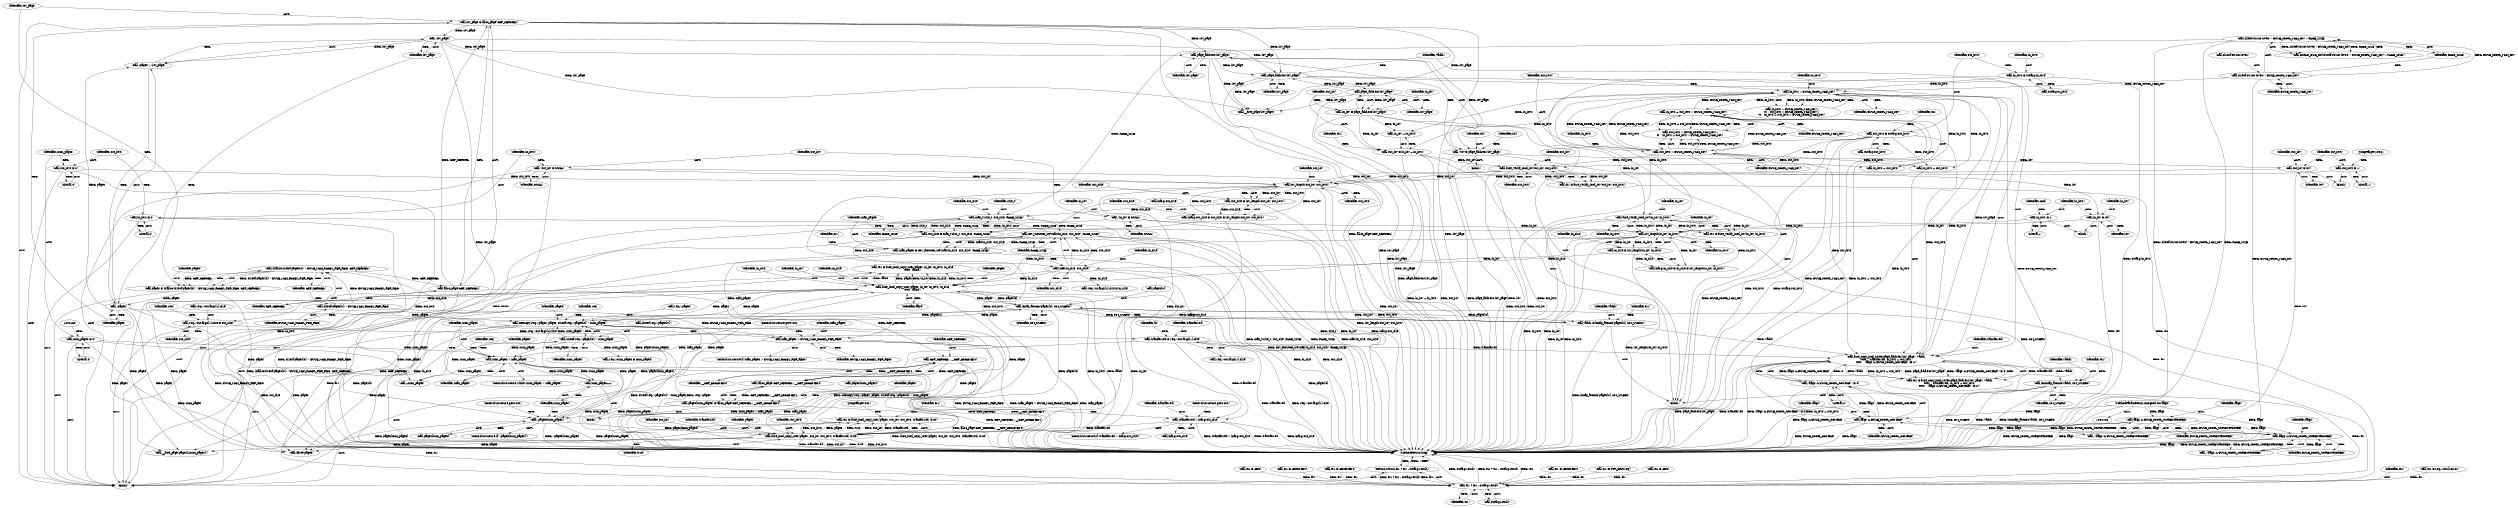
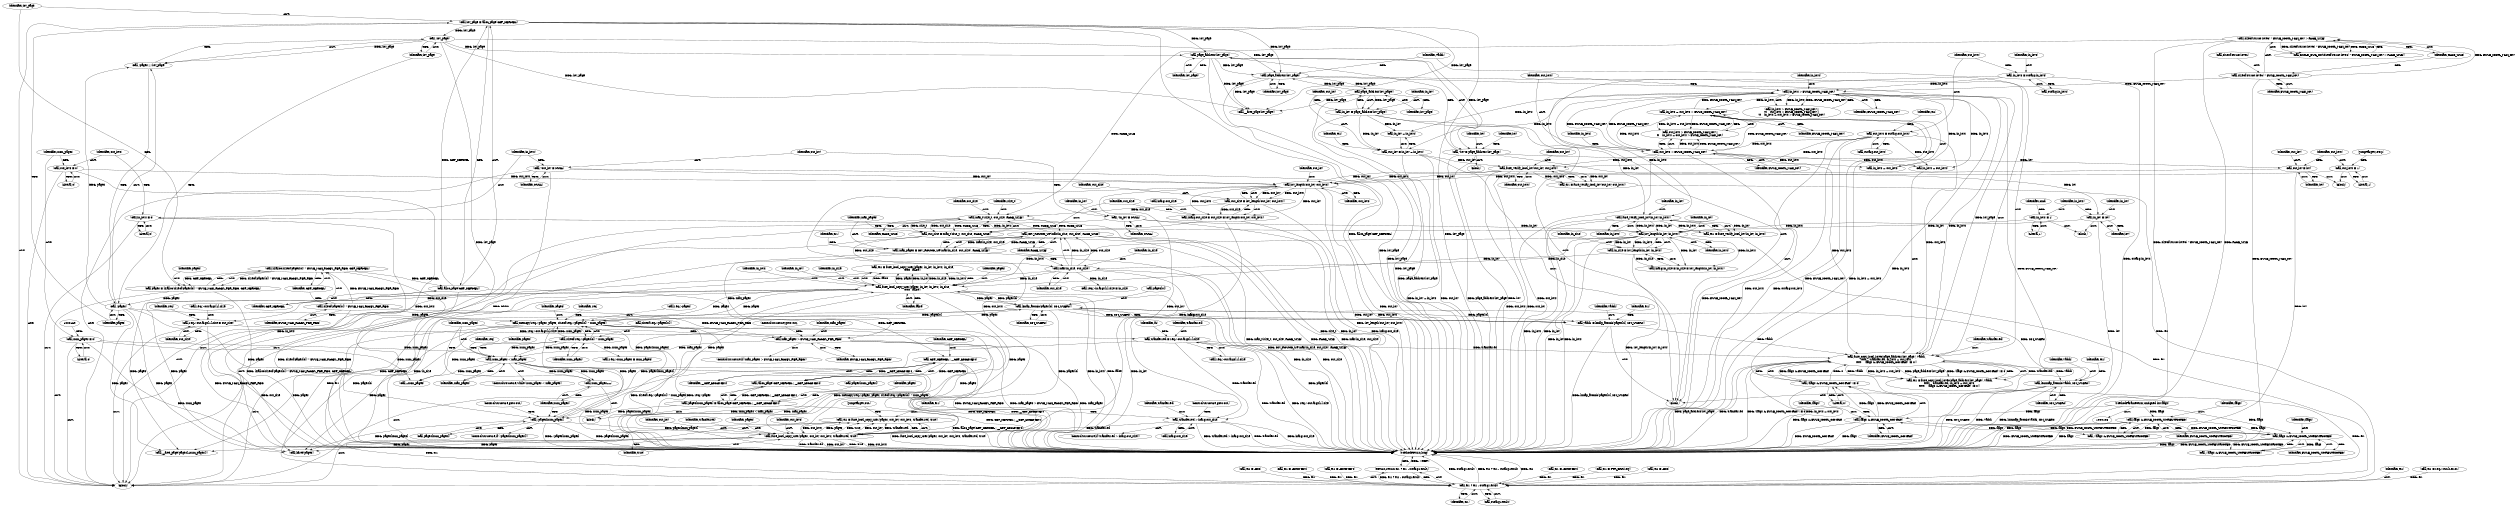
edge "(Return,return err ? err : outarg.result;)" -> "(Call,err ? err : outarg.result)": label "DDG: err" -> "CFG: "
